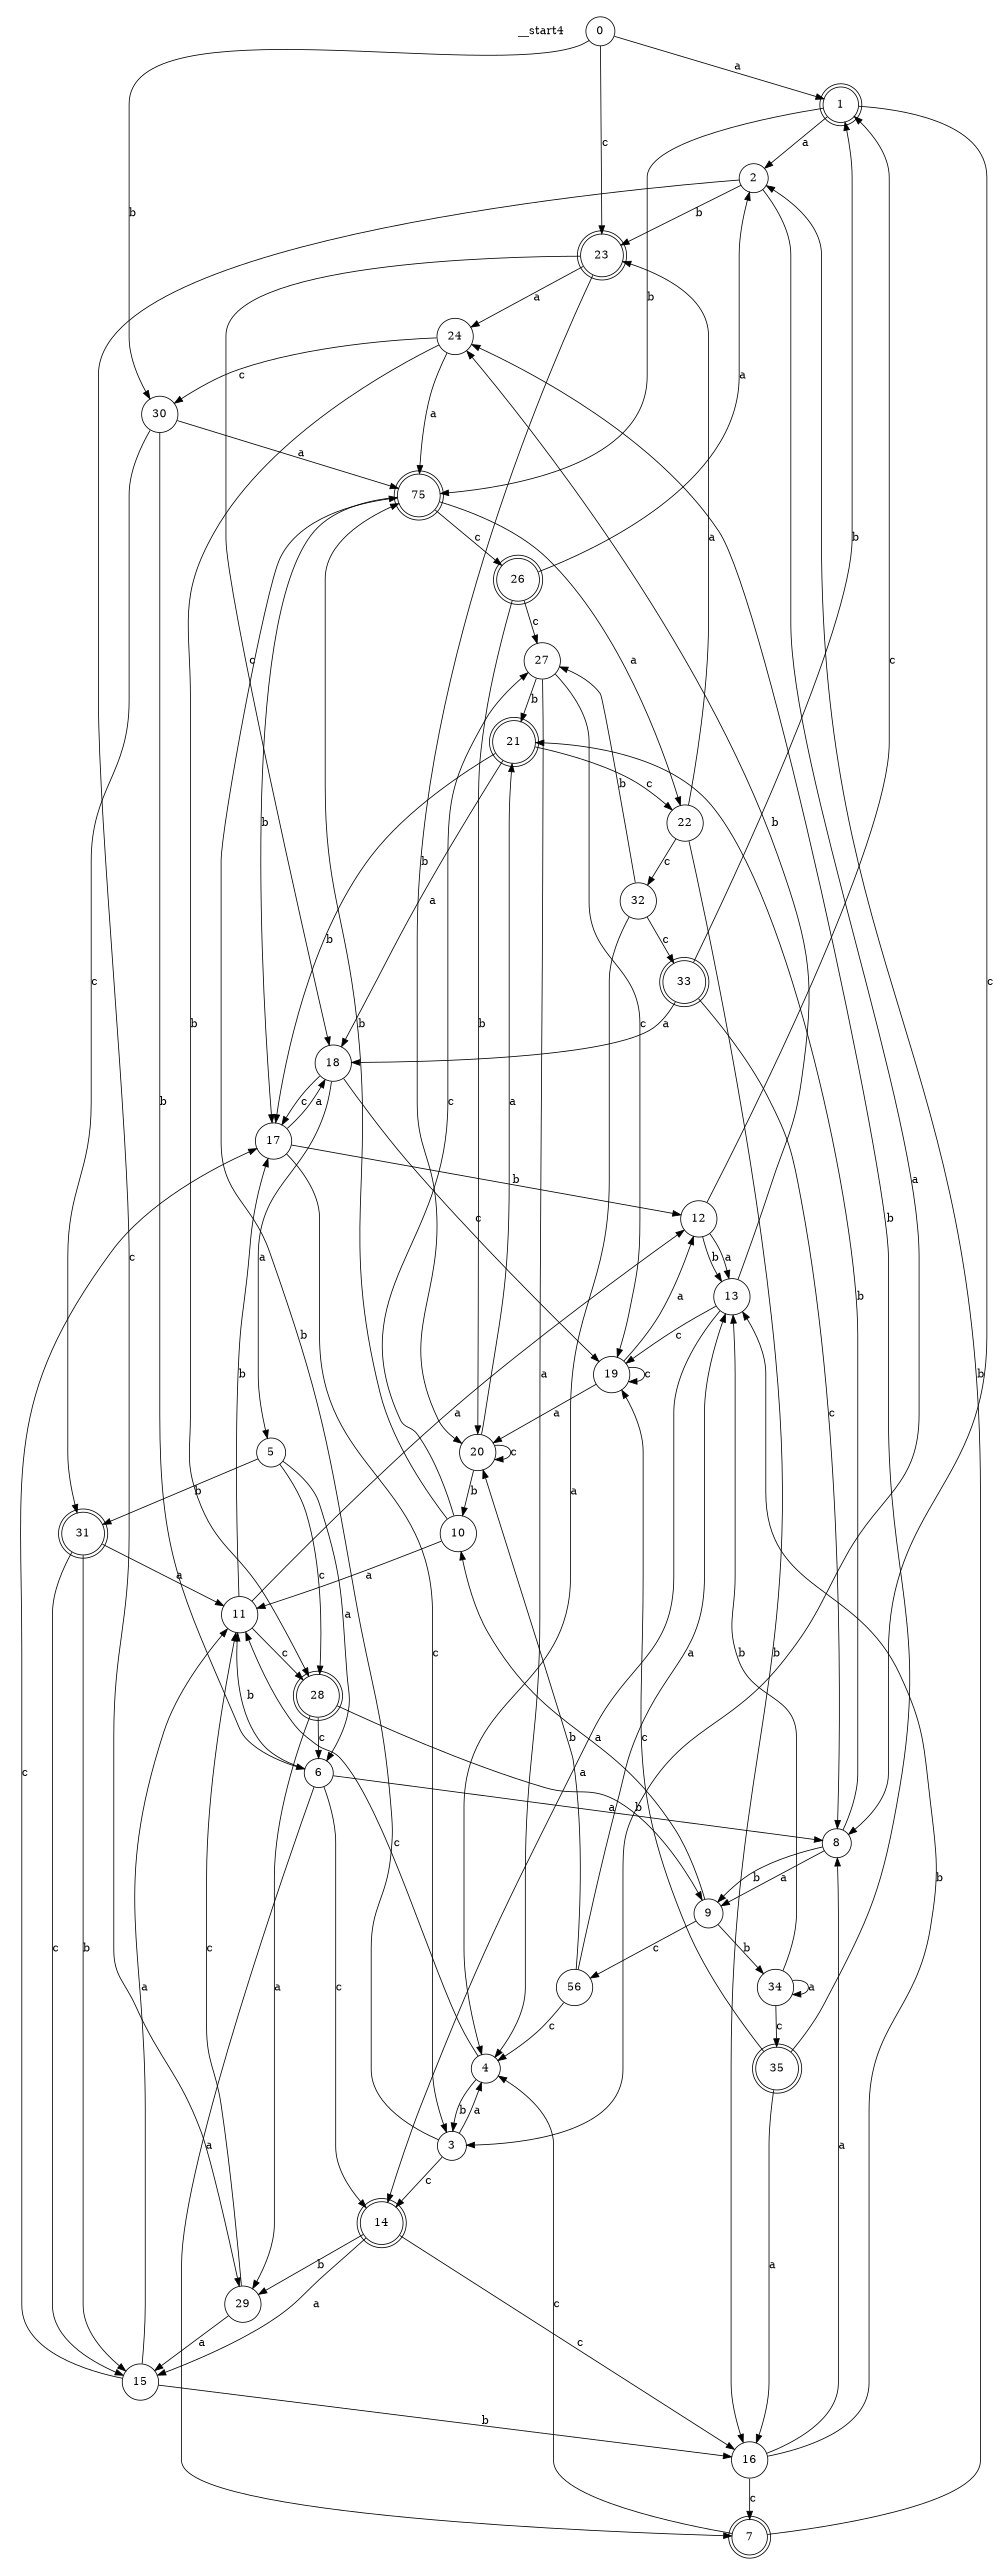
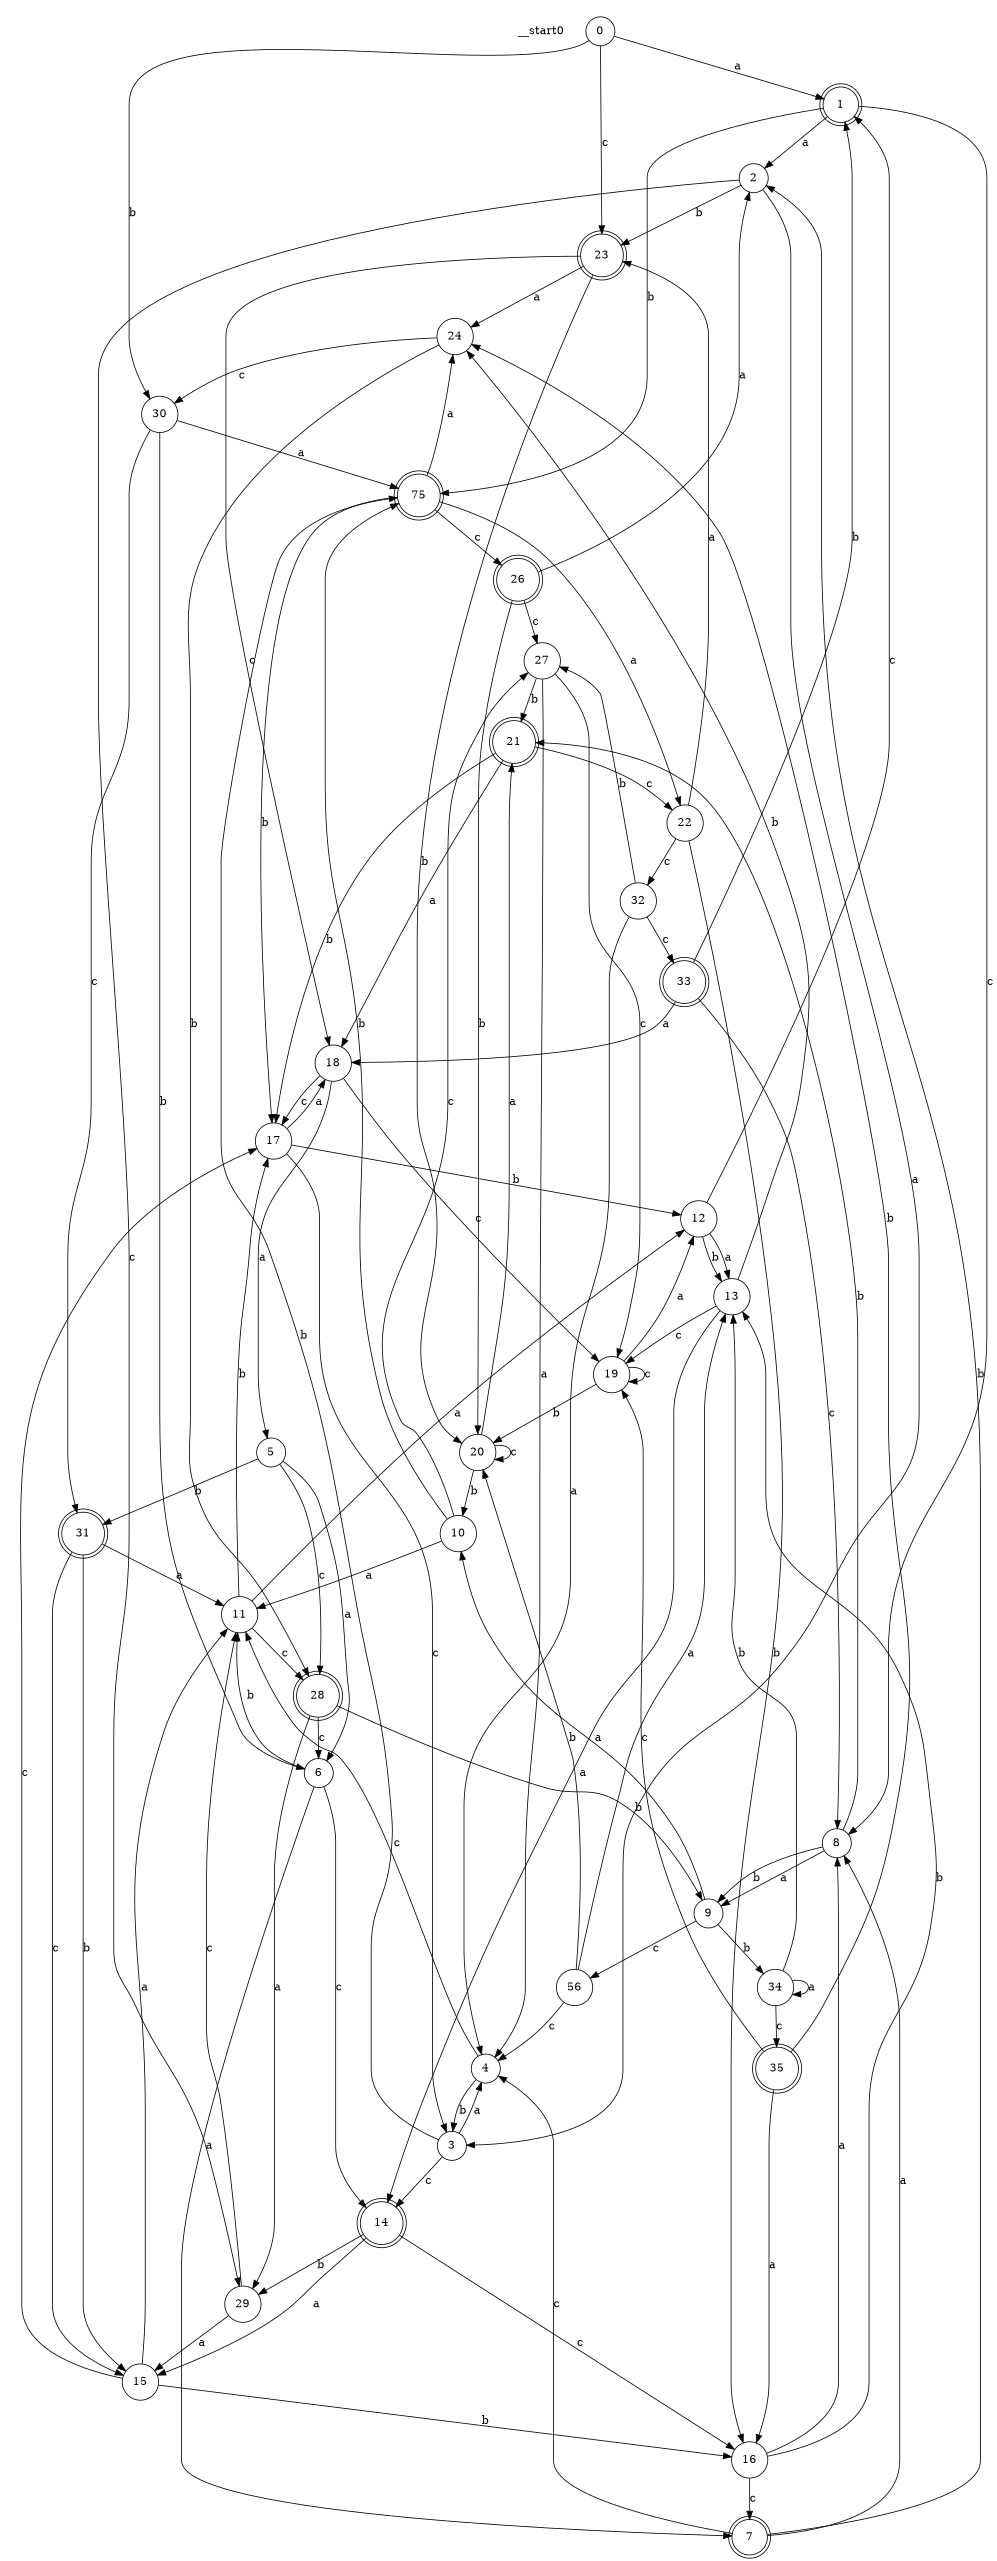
node "__start4": label "__start4" -> "__start0"
edge "24" -> "75": reversed
edge "19" -> "20": label "a" -> "b"
edge "6" -> "8": now "7" -> "8"
